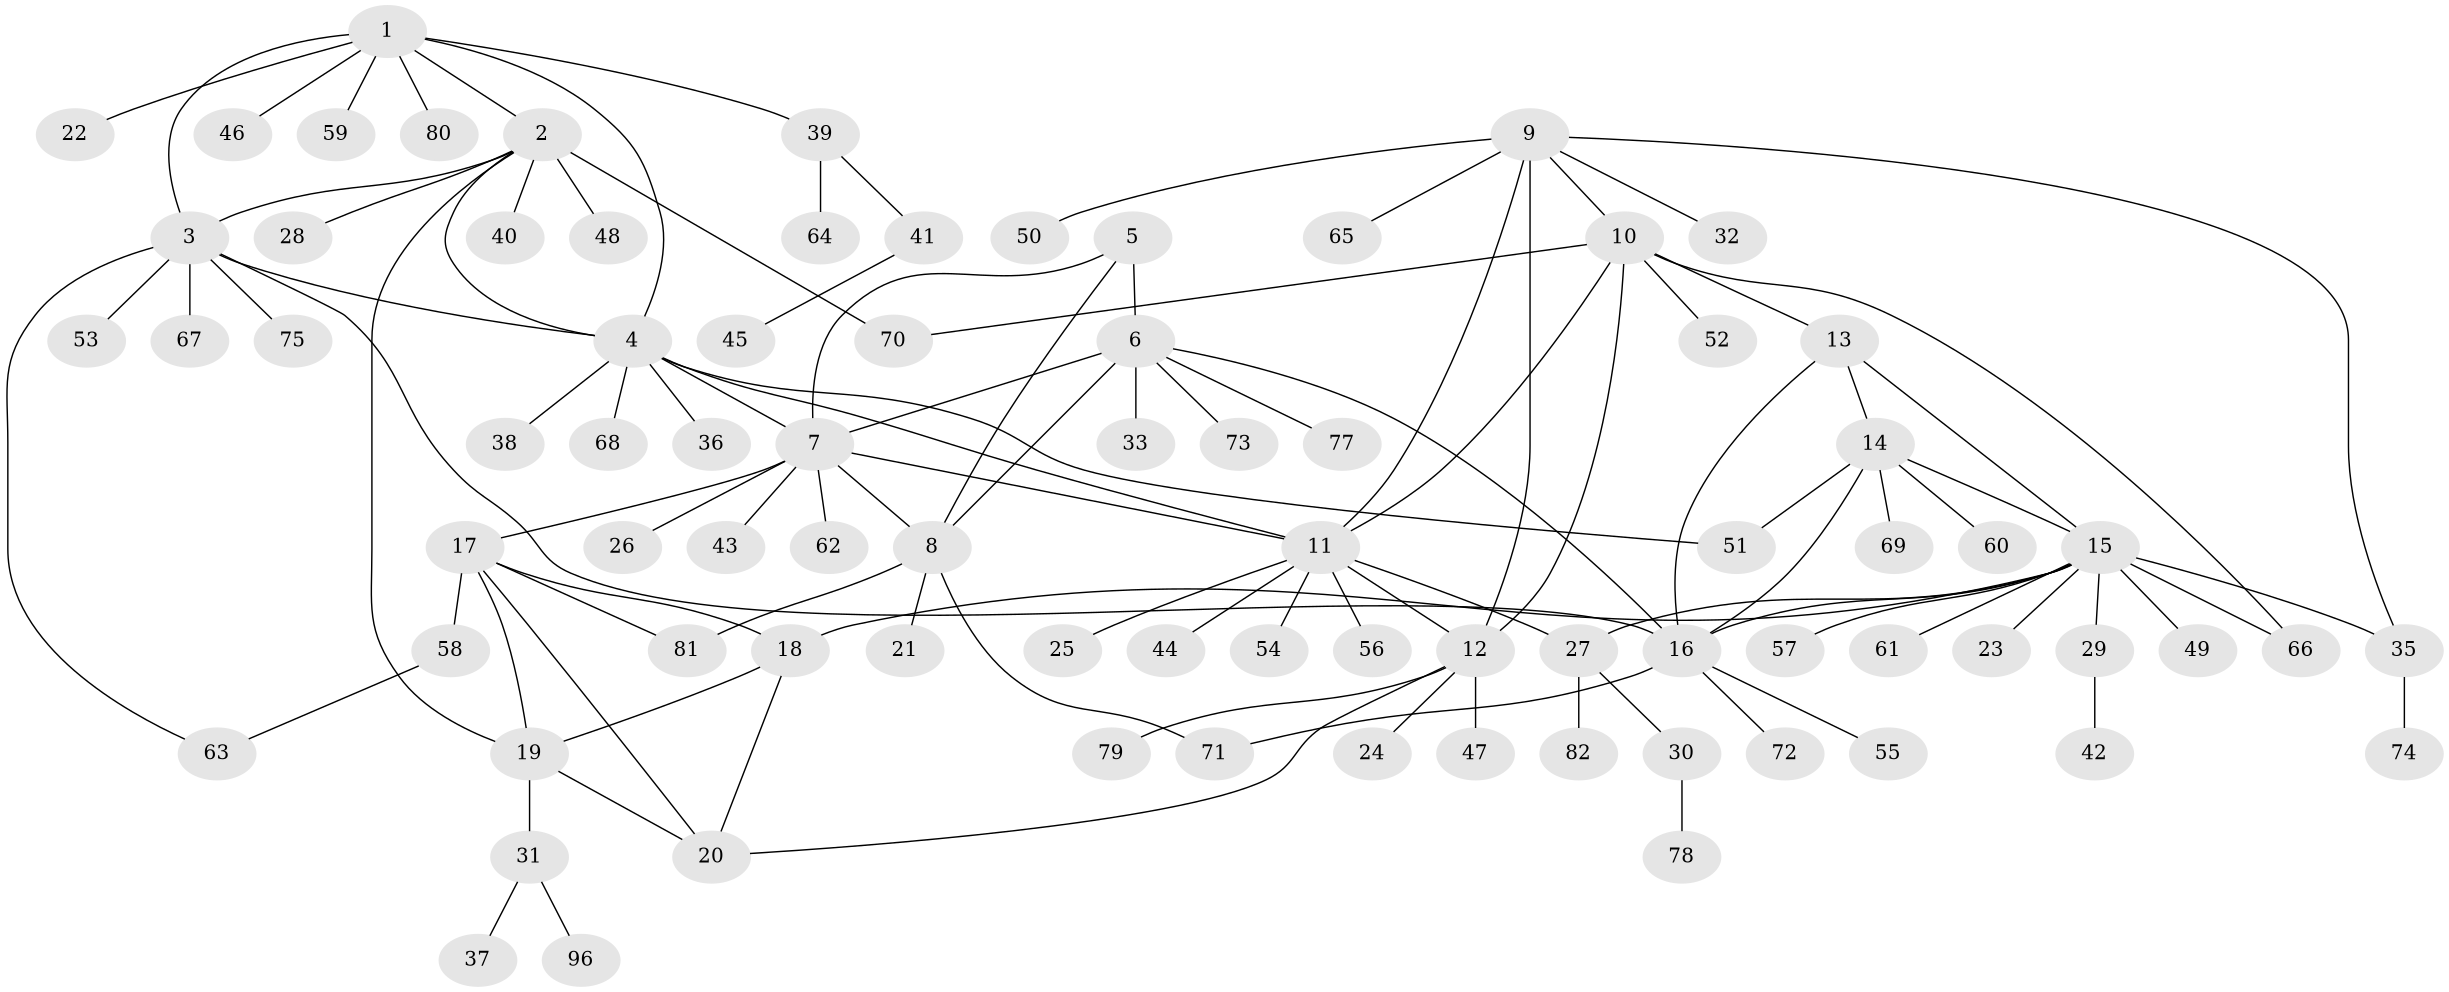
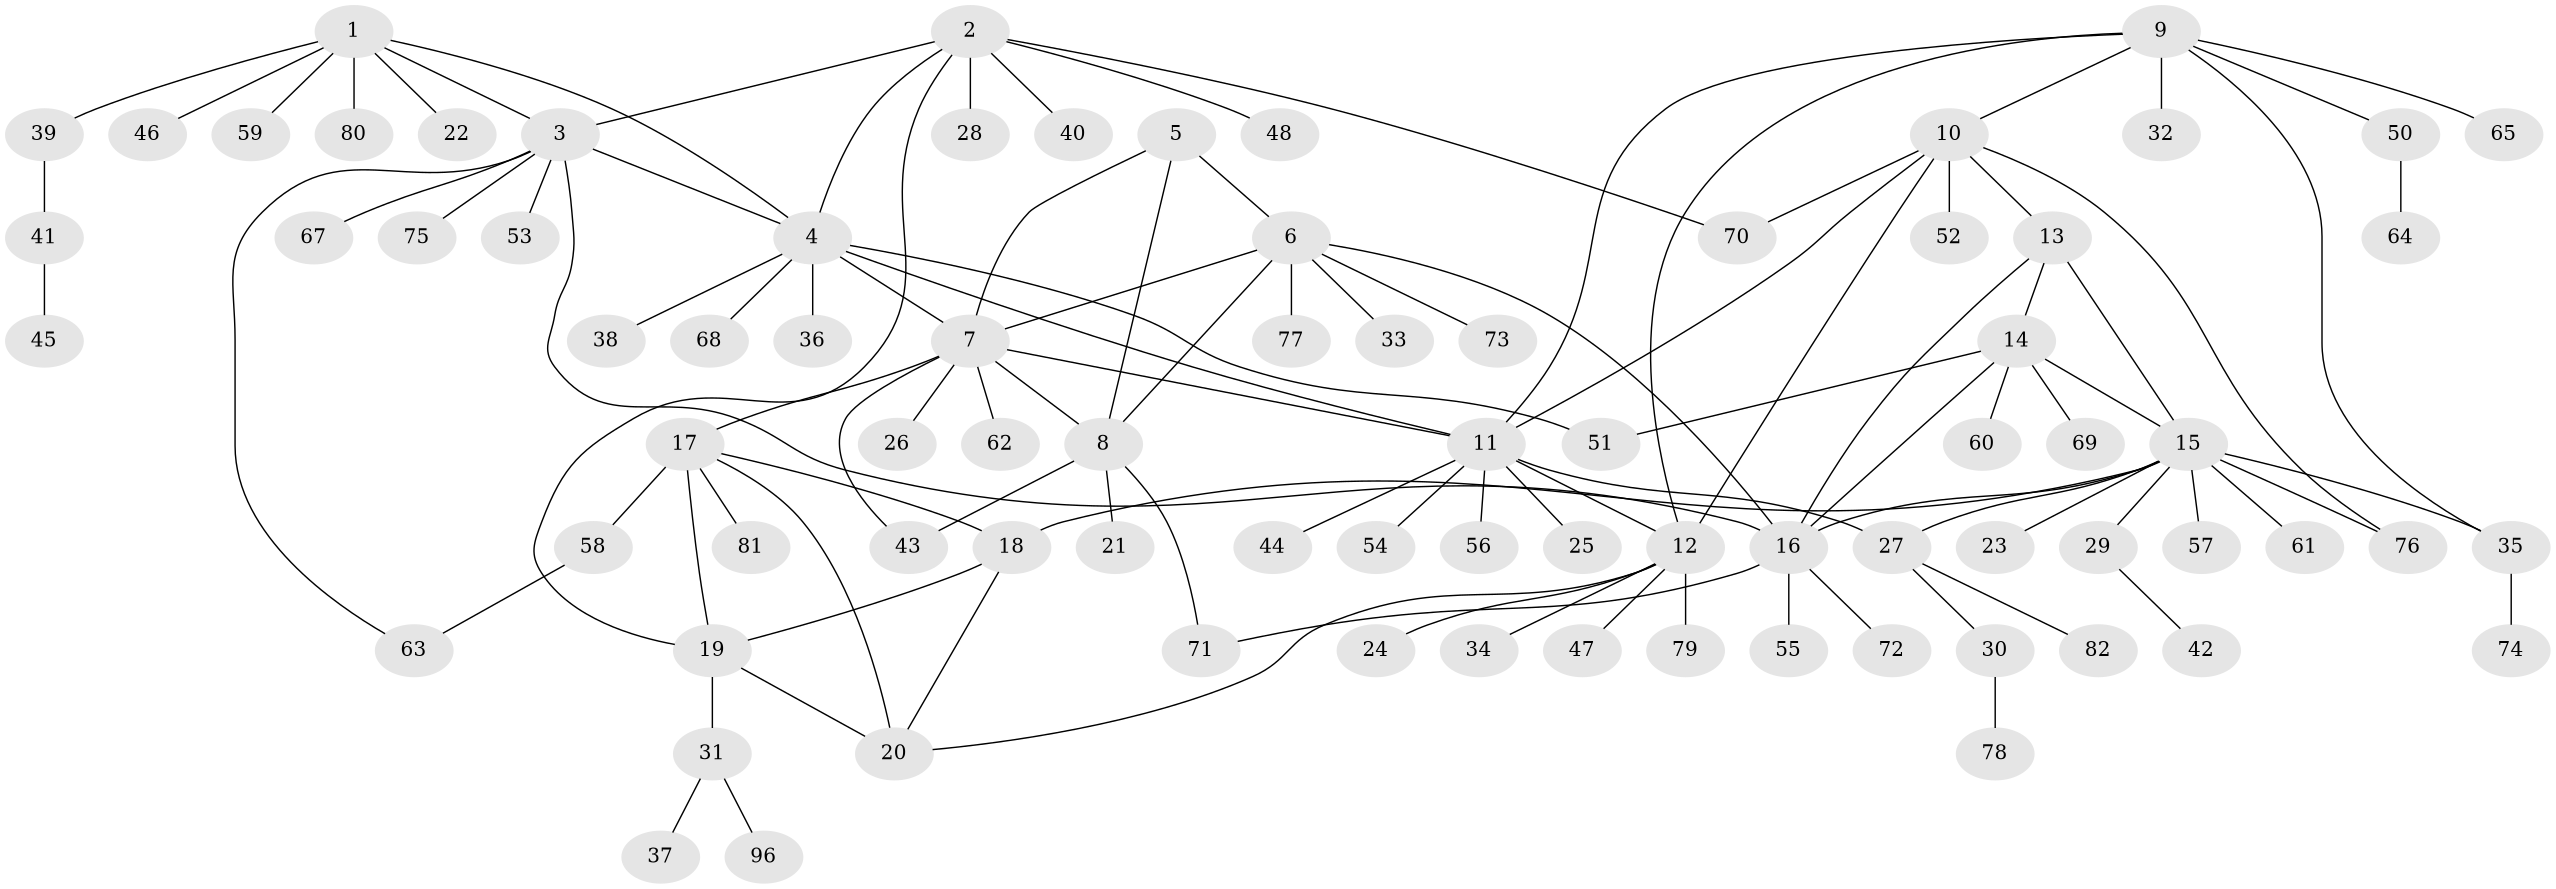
edge "1" -- "2": removed
edge "39" -- "64": now "50" -- "64"
edge "8" -- "81": now "8" -- "43"
node "34": added
node "49": removed
node "66": label "66" -> "76"
